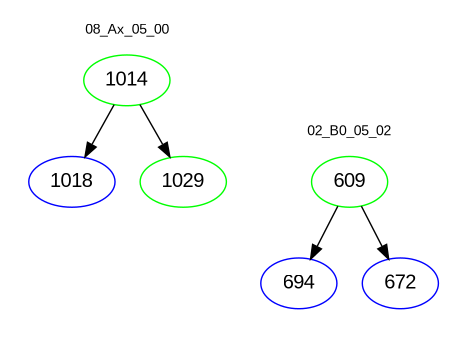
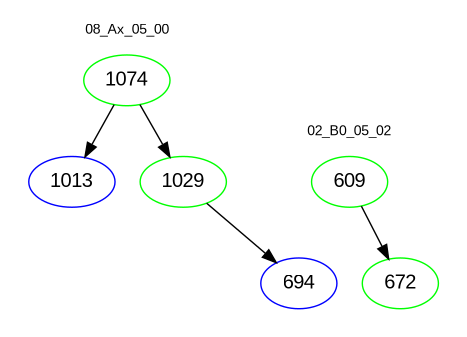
node "1014": label "1014" -> "1074"
node "1018": label "1018" -> "1013"
edge "609" -> "694": now "1029" -> "694"
node "672": color blue -> green
